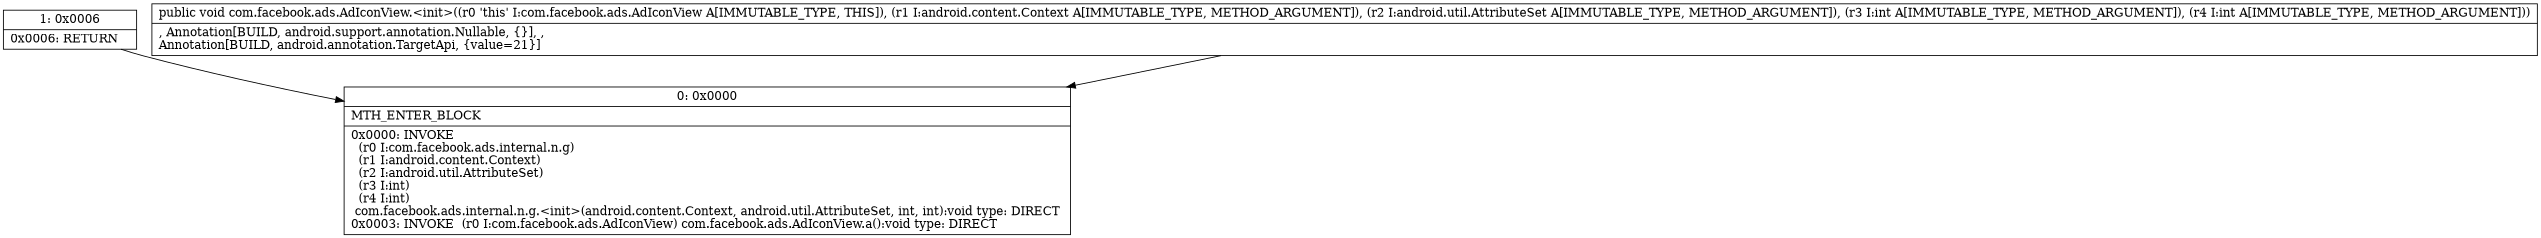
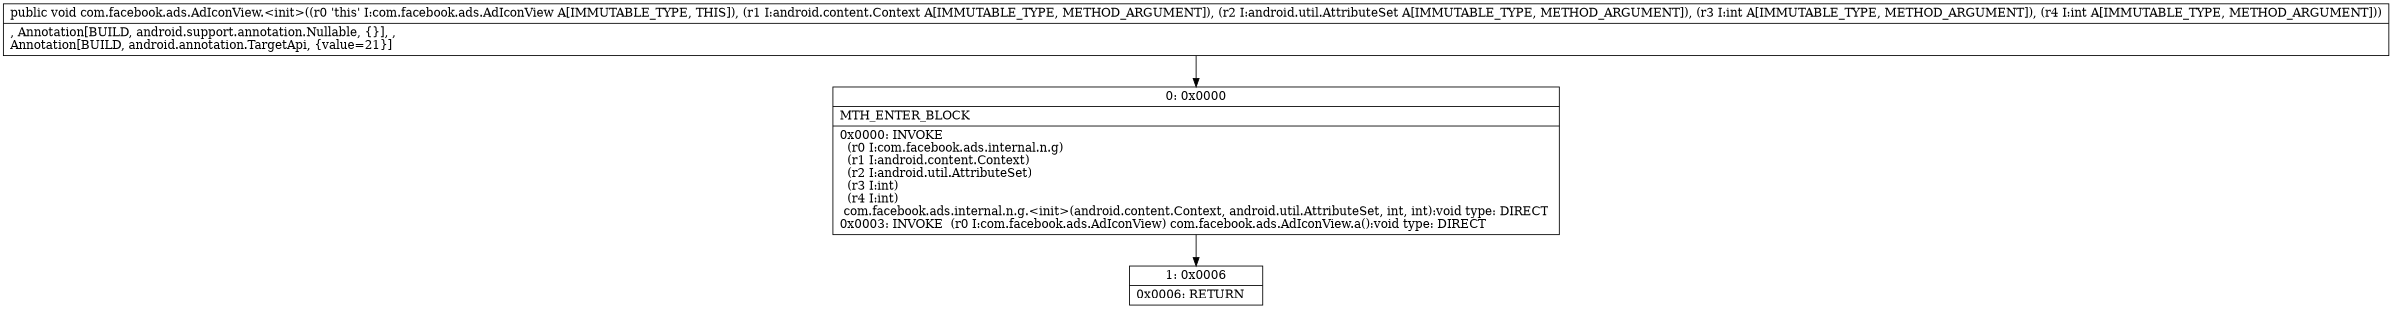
edge "1: 0x0006" -> "0: 0x0000": reversed
